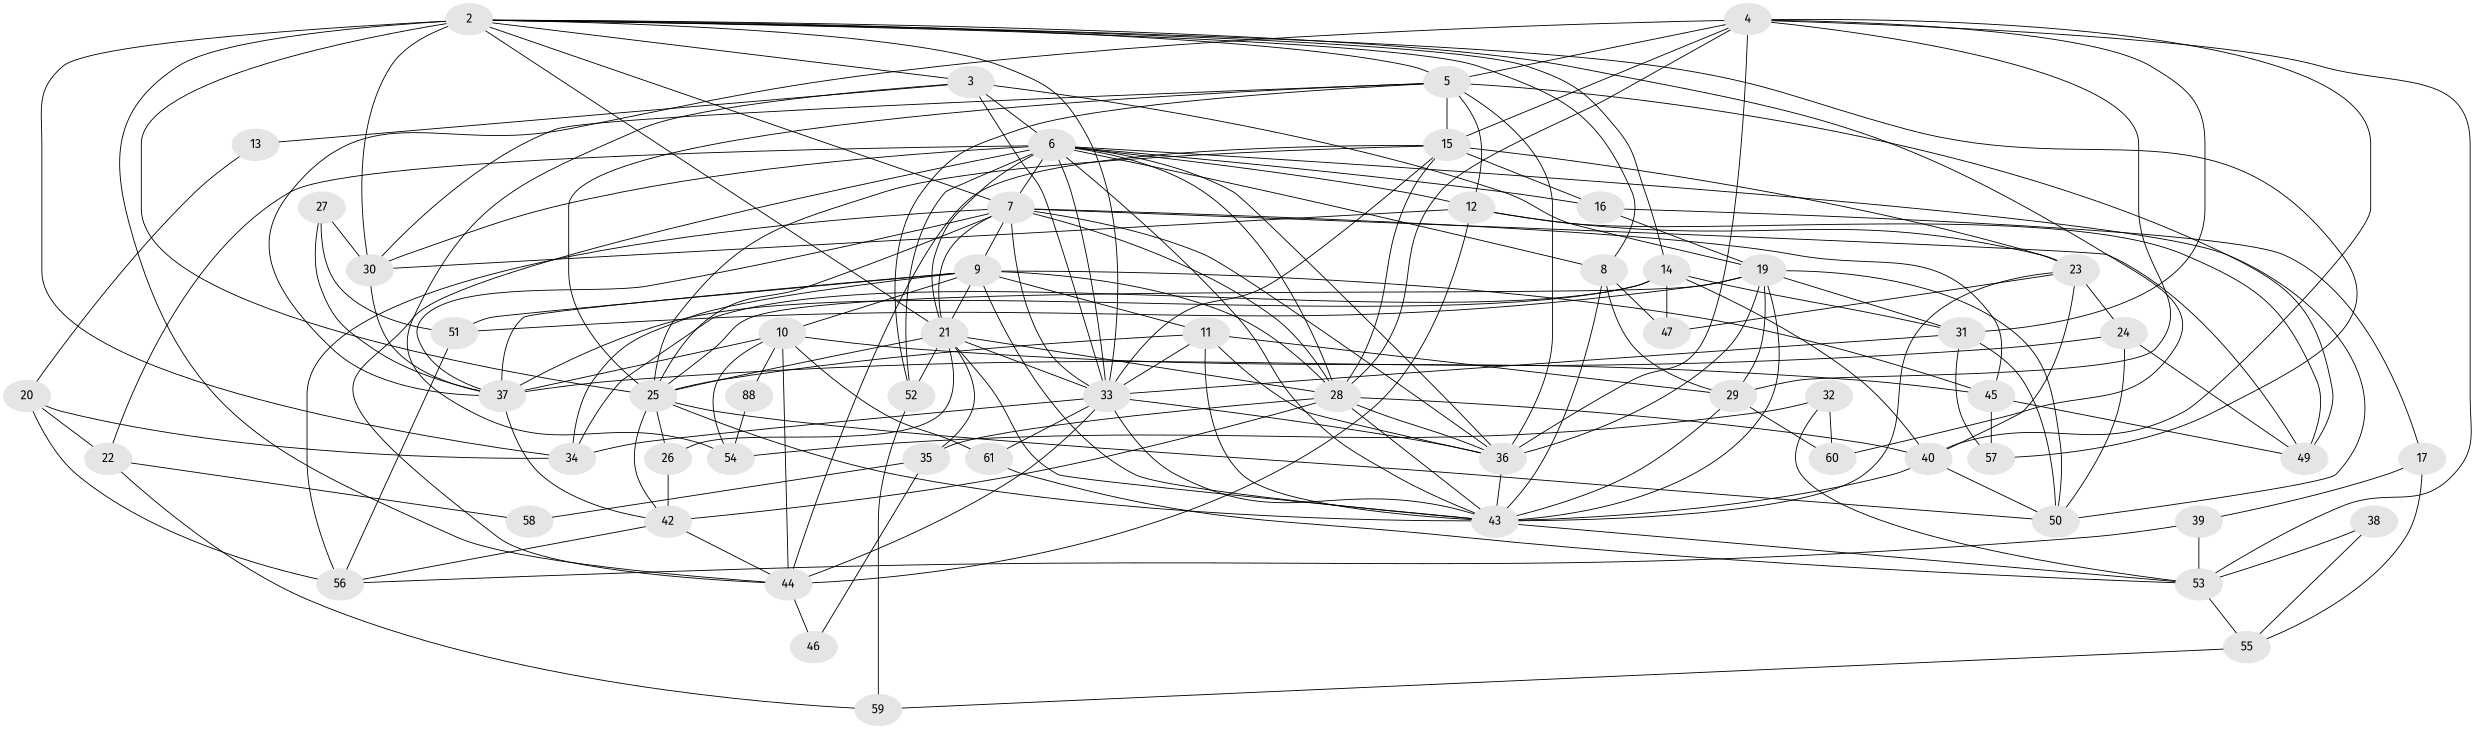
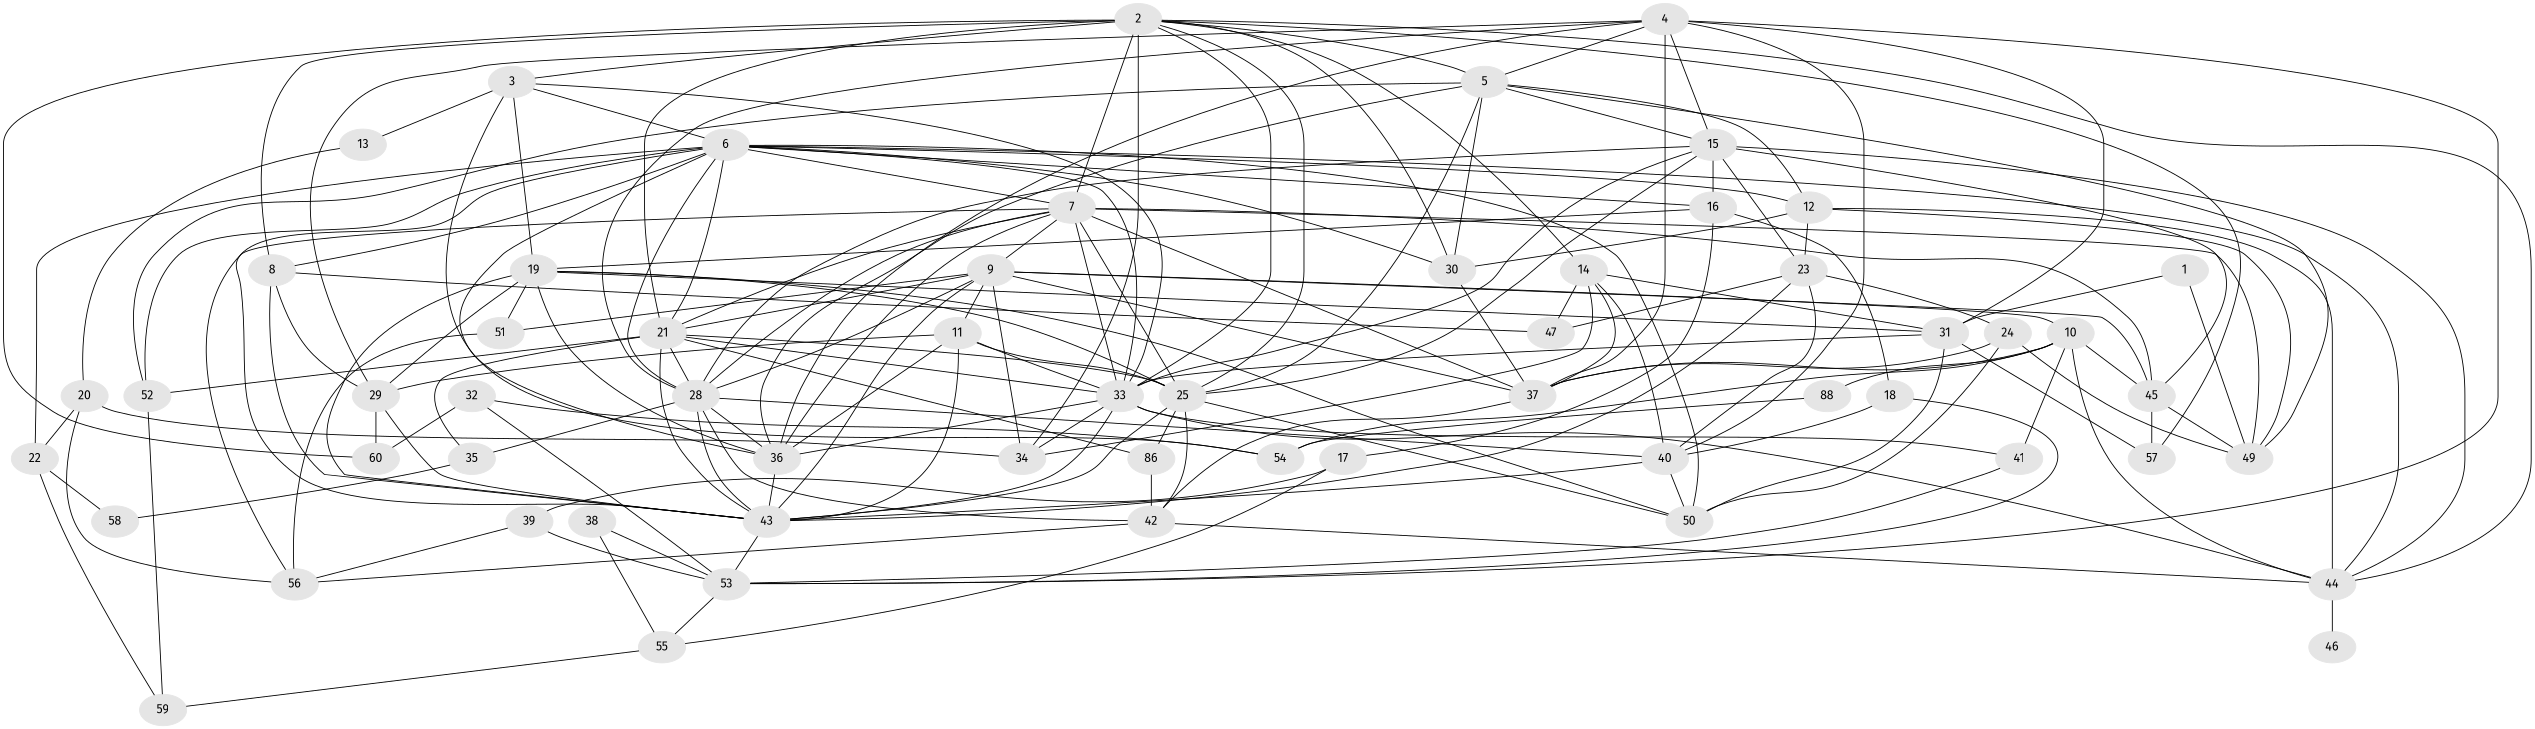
edge "15" -- "45": added
node "27": removed
node "1": added
node "18": added
node "26": label "26" -> "86"
node "61": label "61" -> "41"
edge "35" -- "46": removed
